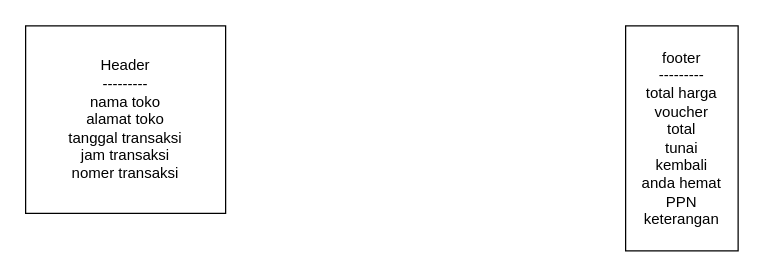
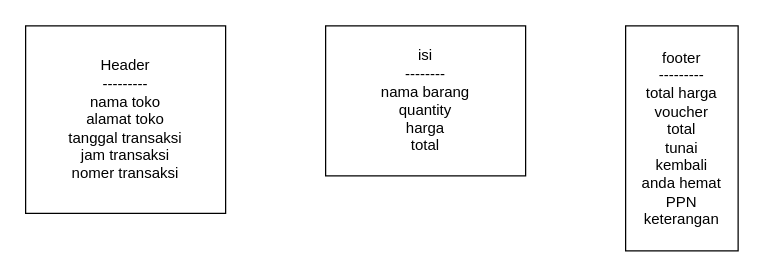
node "isi -------- nama barang quantity harga total": added
